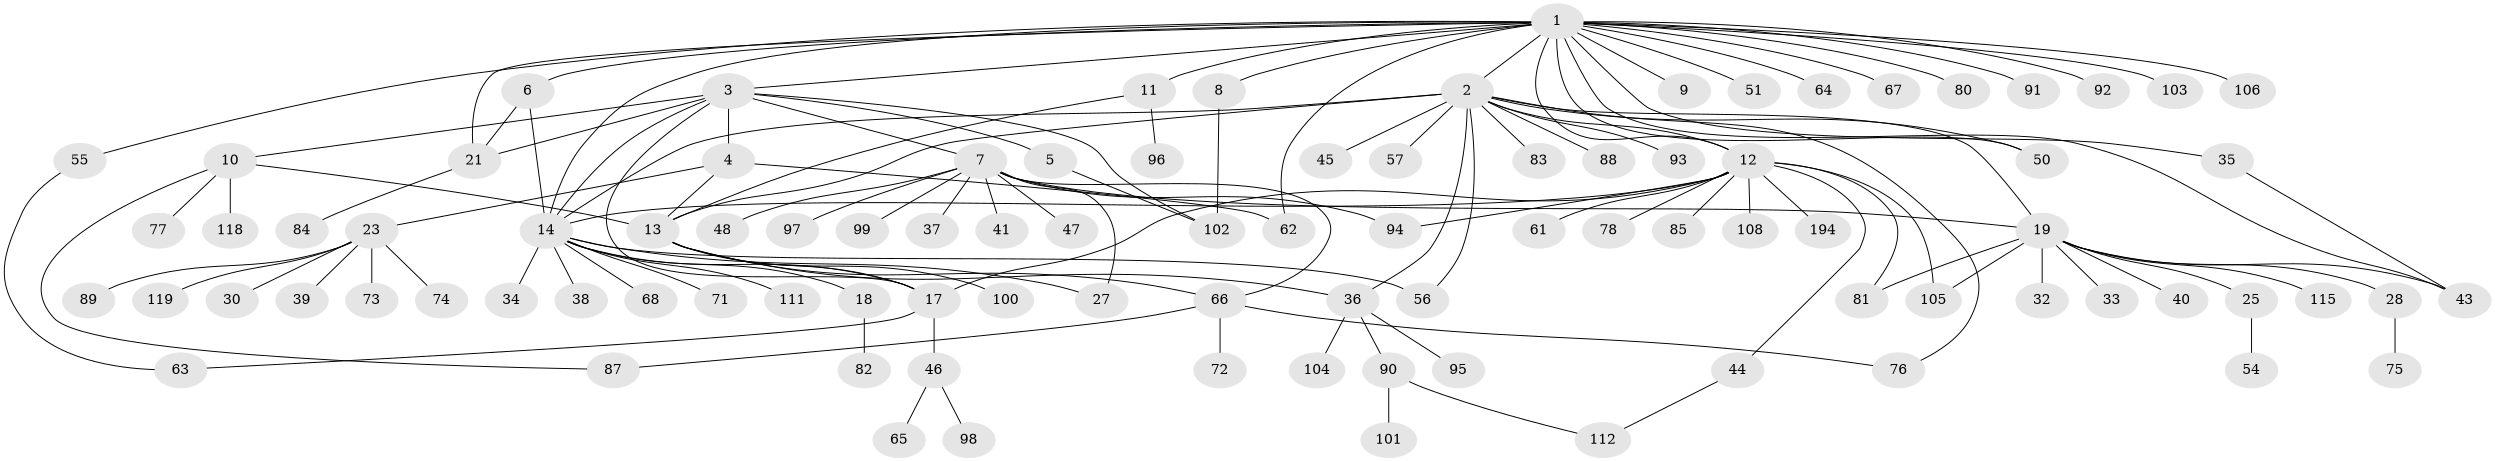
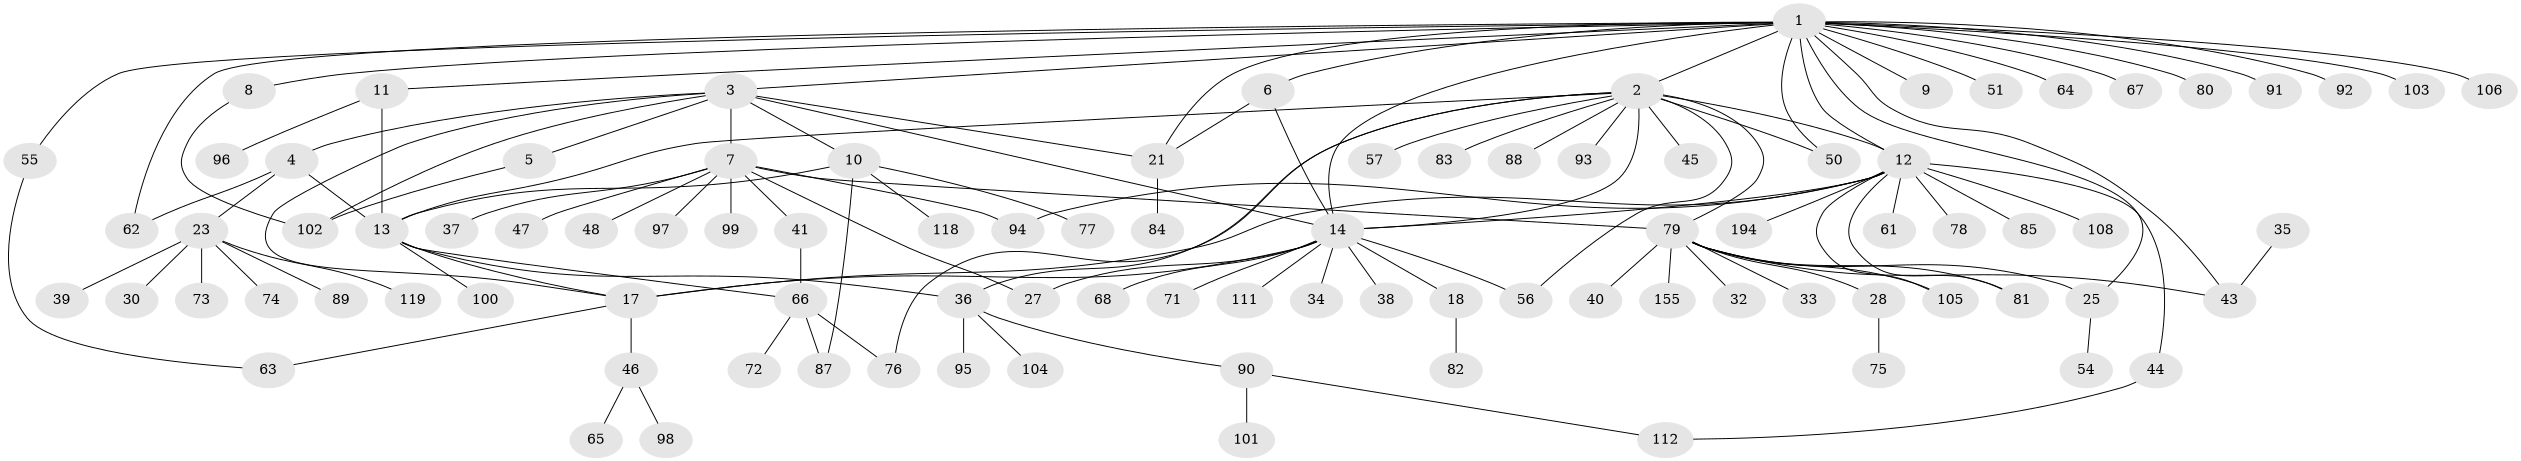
edge "1" -- "35": now "1" -- "25"
edge "7" -- "66": now "41" -- "66"
node "19": label "19" -> "79"
node "115": label "115" -> "155"
